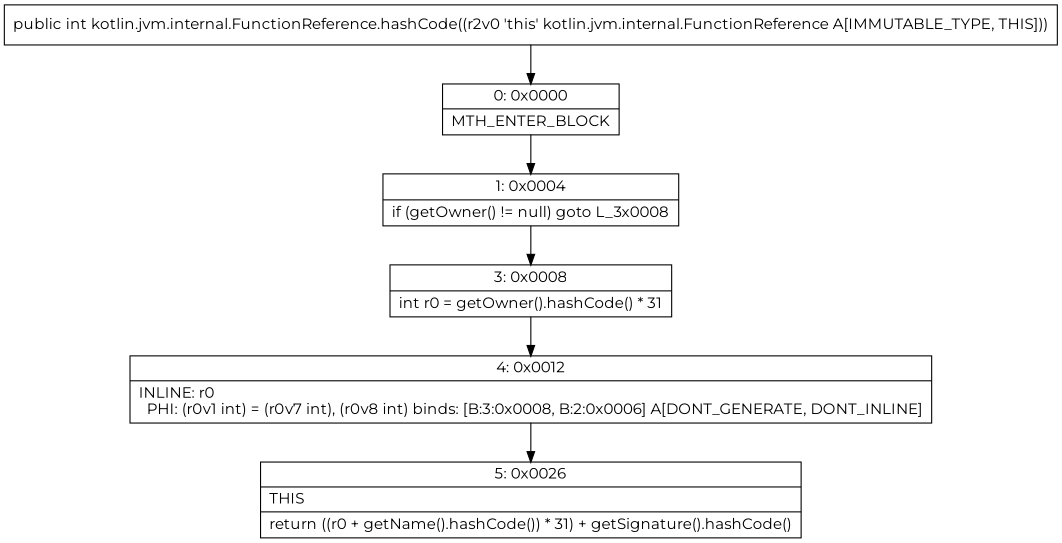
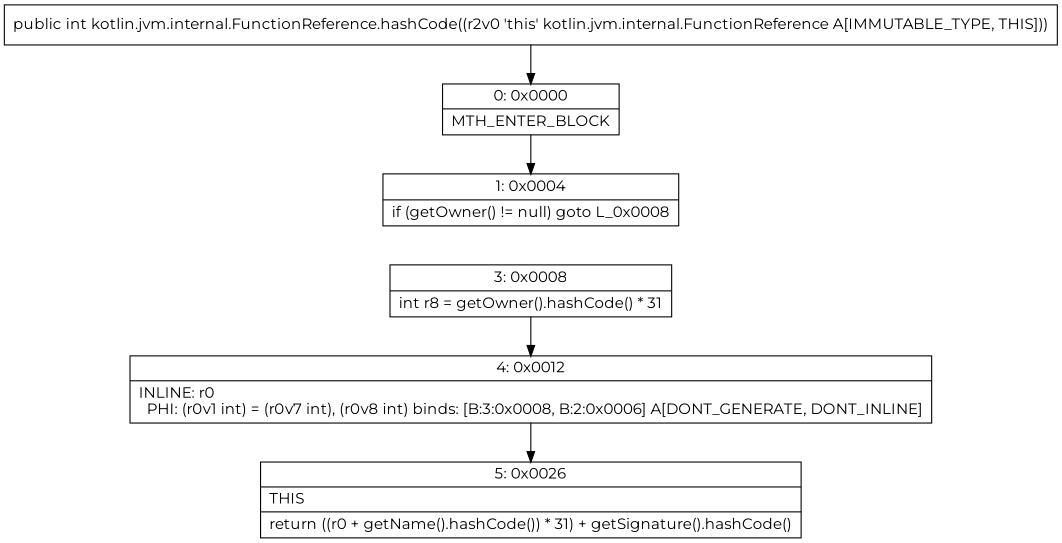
node "1: 0x0004": text "if (getOwner() != null) goto L_3x0008" -> "if (getOwner() != null) goto L_0x0008"
edge "1: 0x0004" -> "3: 0x0008": removed
node "3: 0x0008": text "int r0 = getOwner().hashCode() * 31" -> "int r8 = getOwner().hashCode() * 31"
